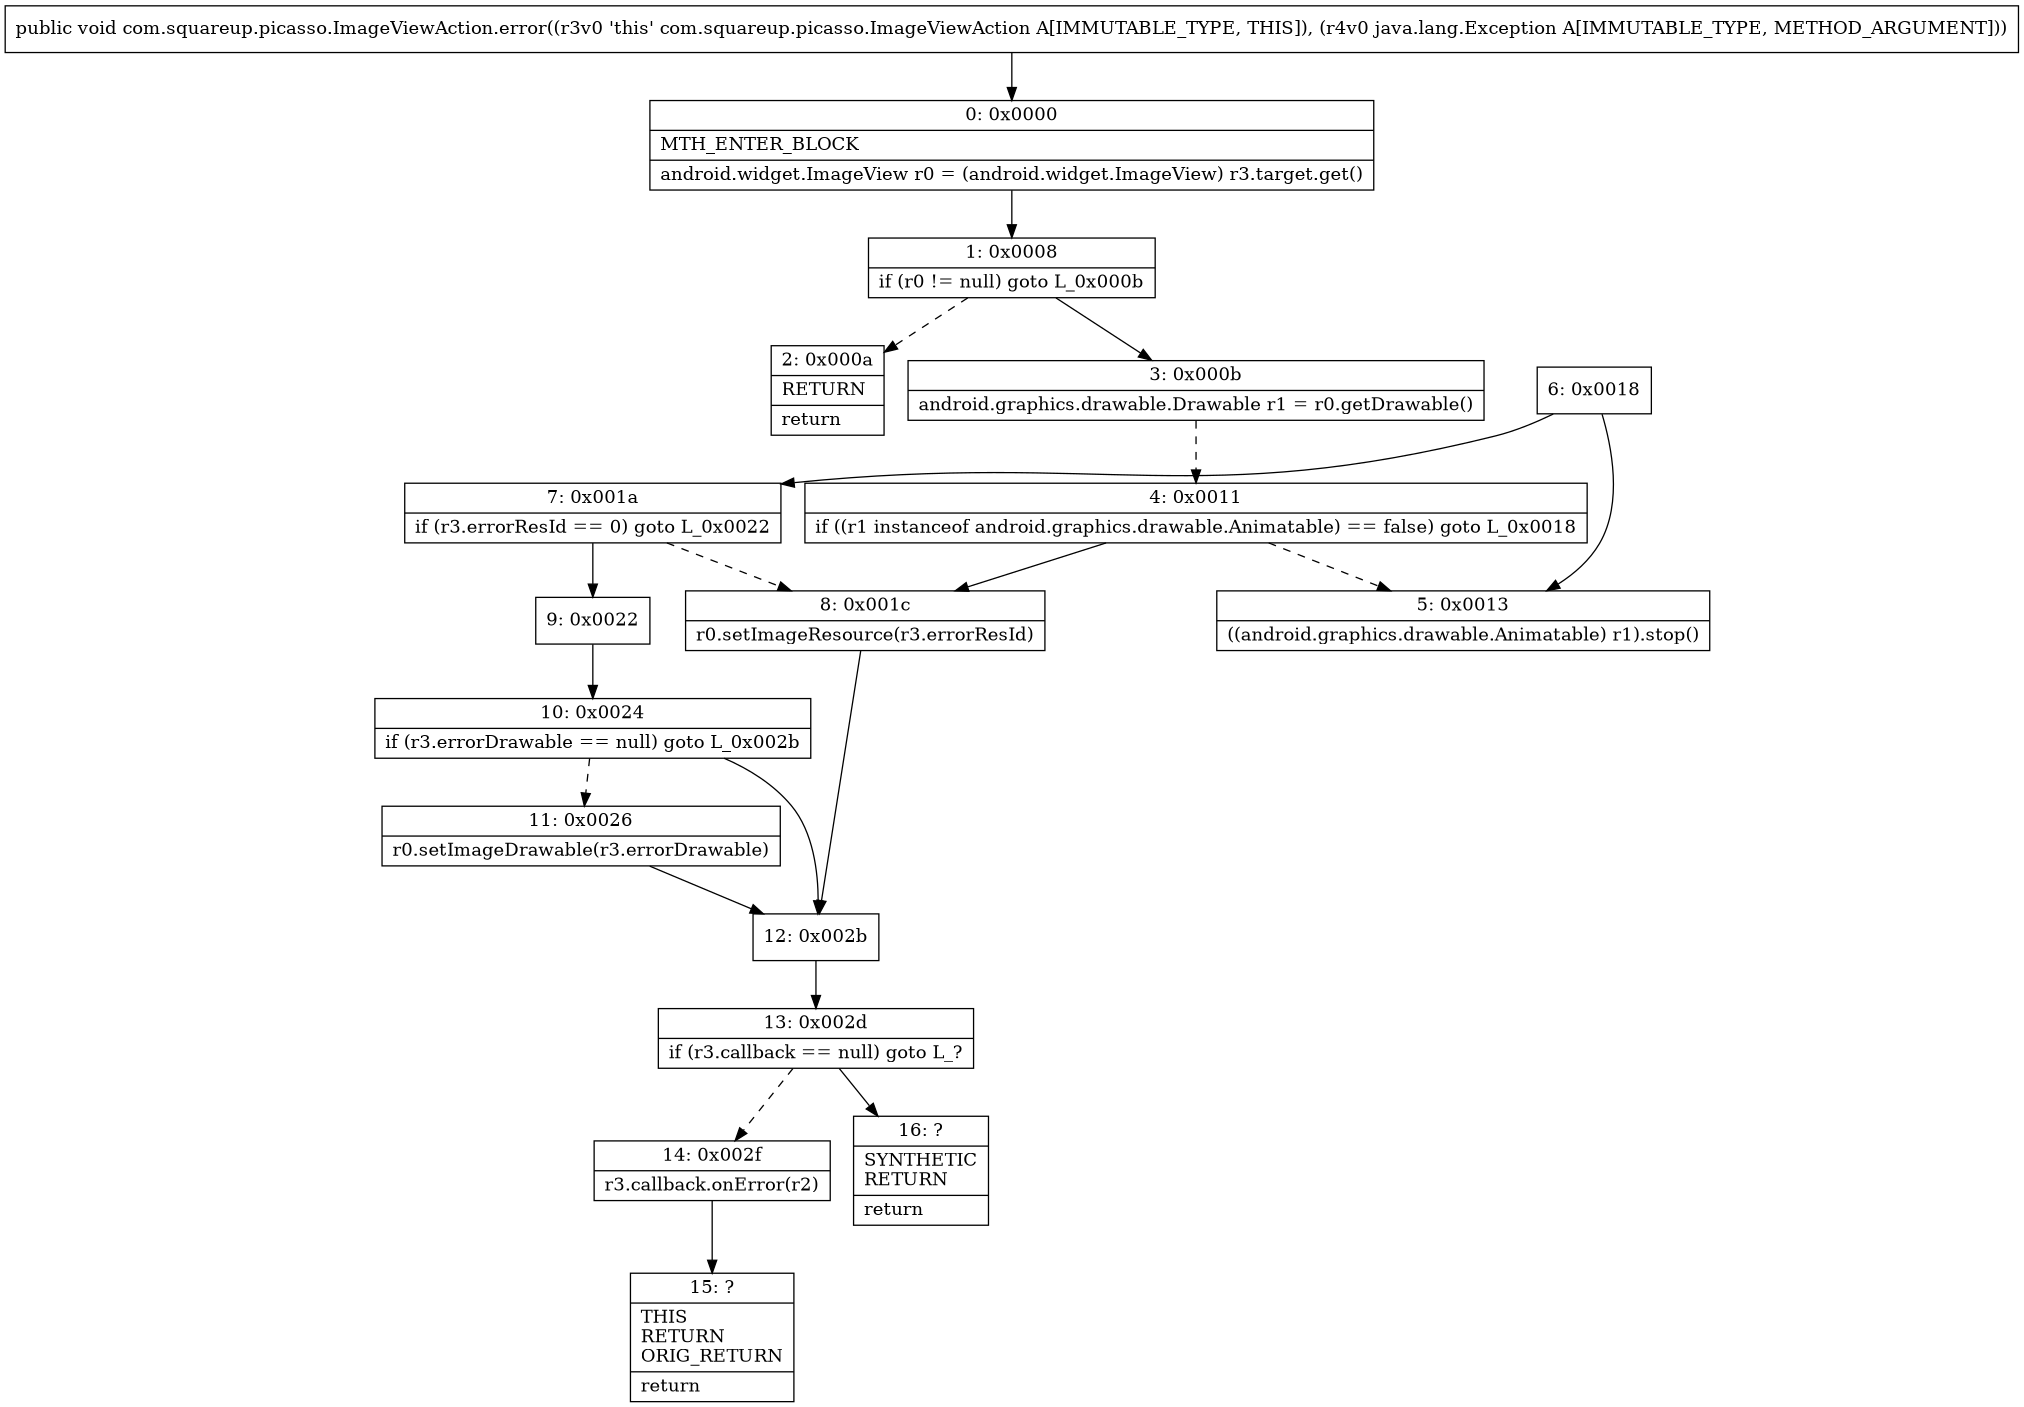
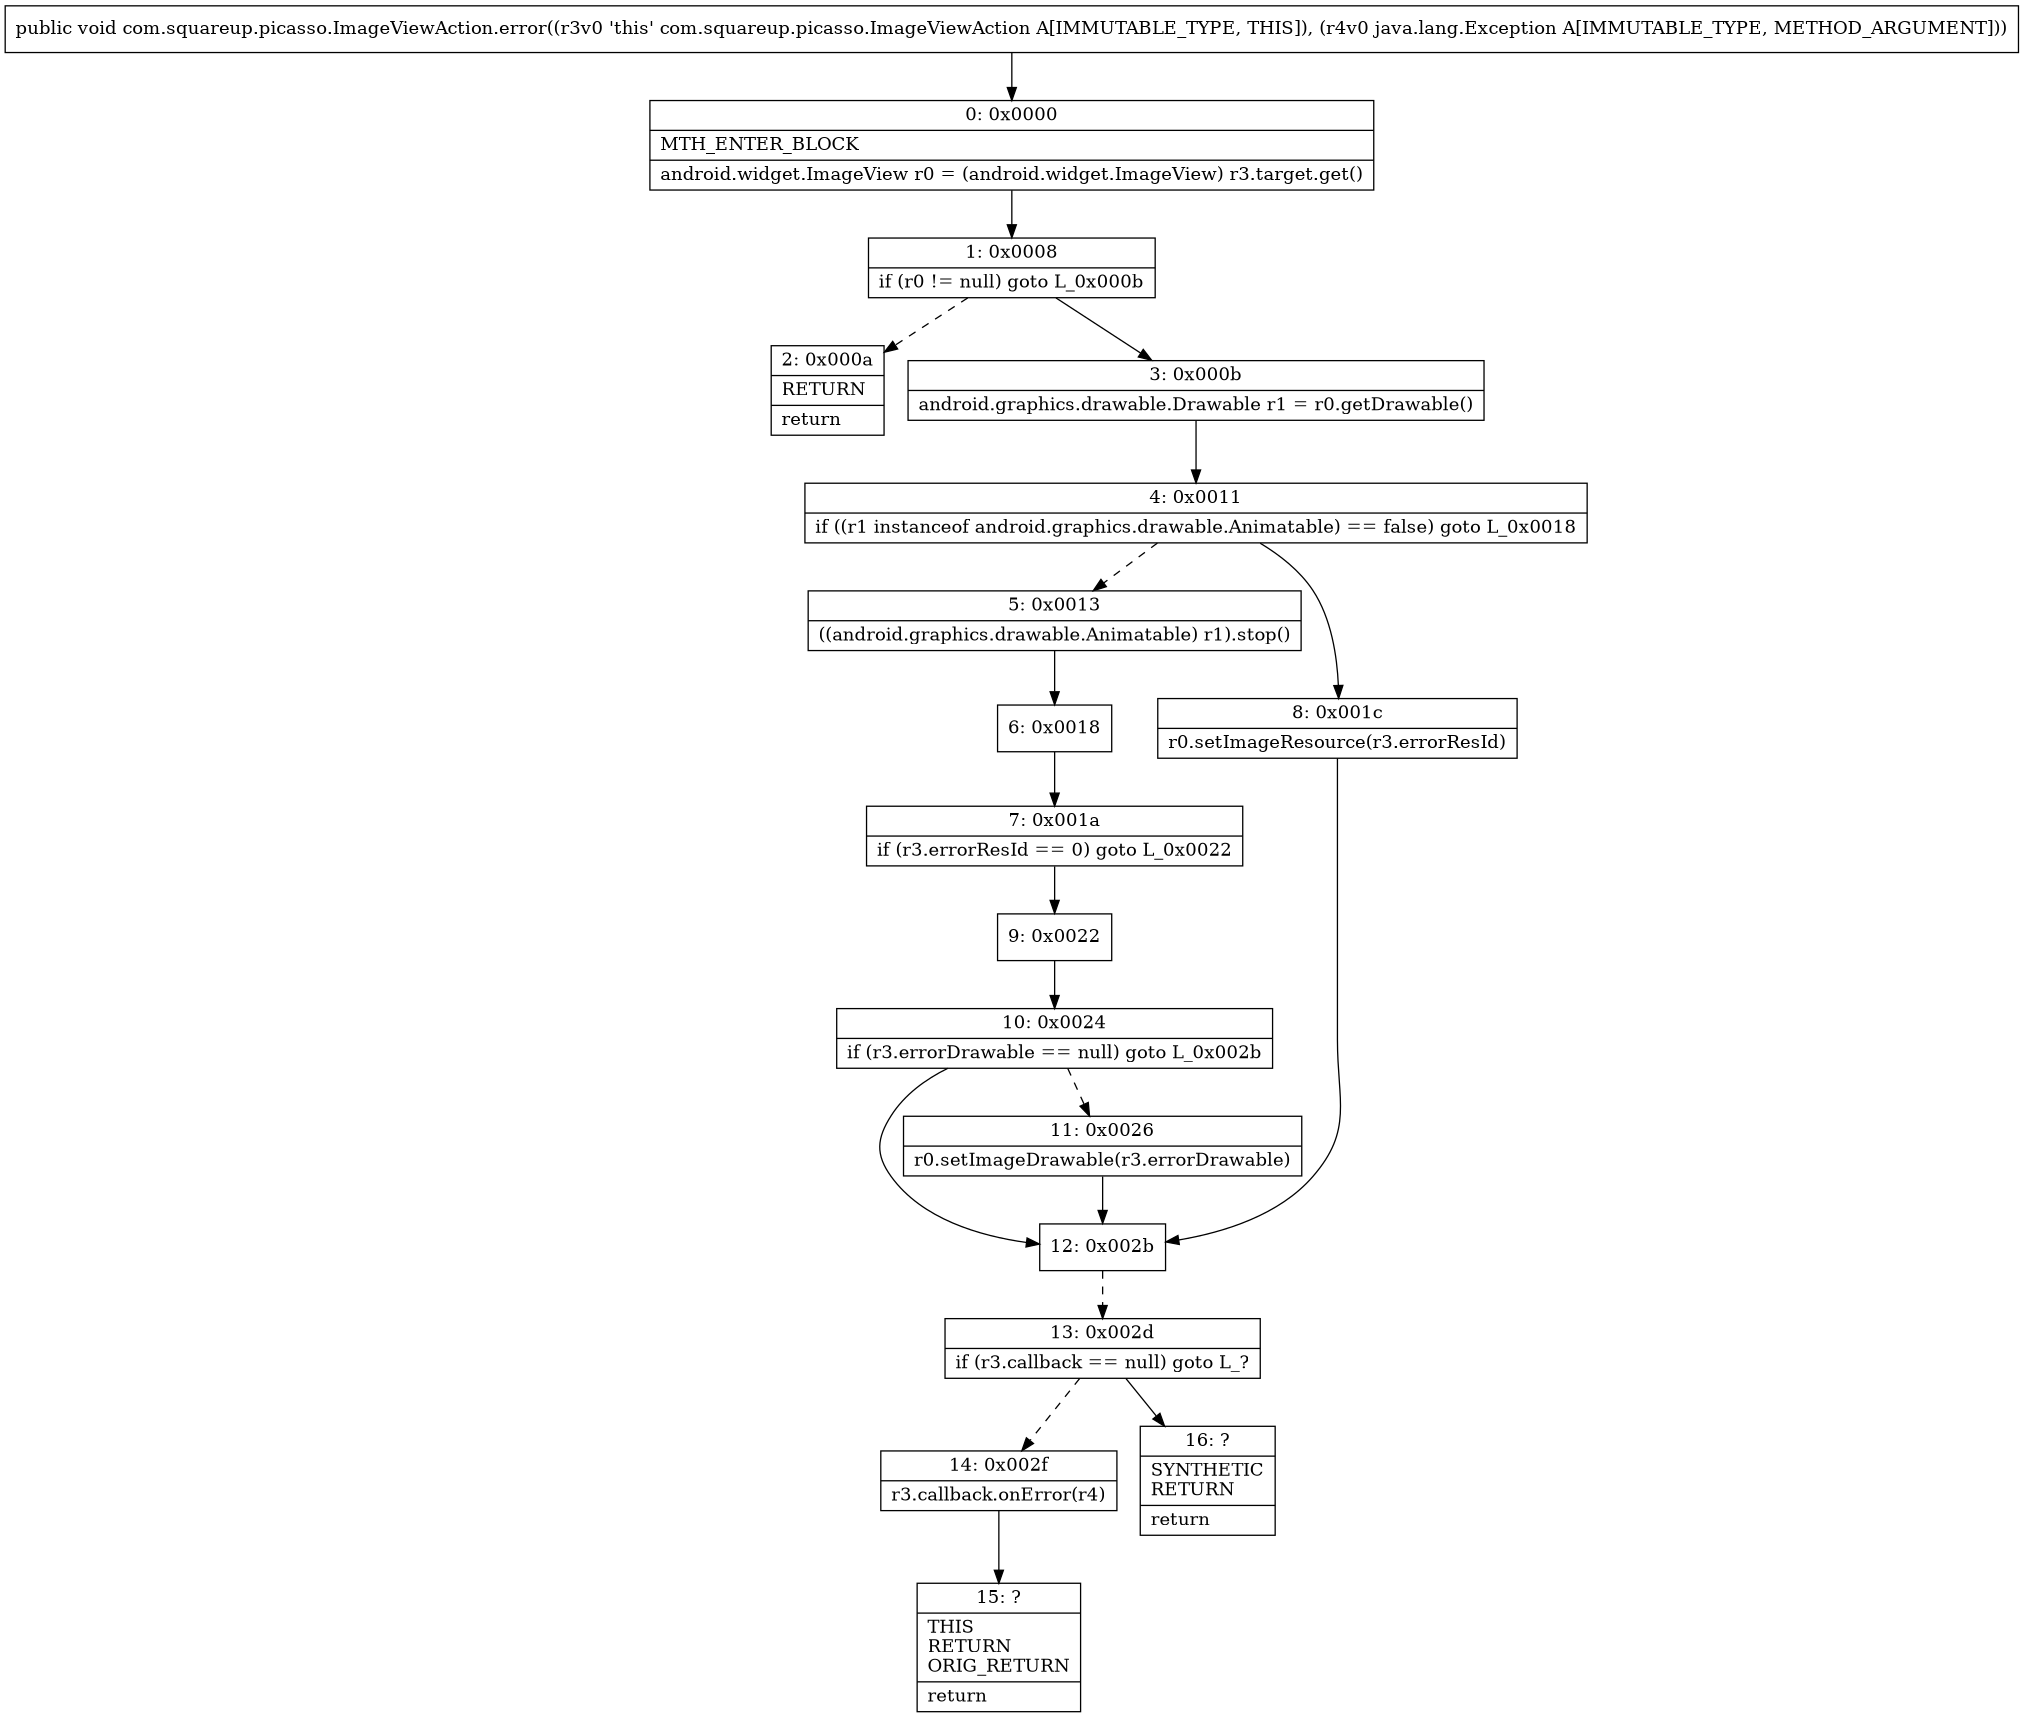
edge "3: 0x000b" -> "4: 0x0011": style dashed -> solid
edge "6: 0x0018" -> "5: 0x0013": reversed
edge "7: 0x001a" -> "8: 0x001c": removed
edge "12: 0x002b" -> "13: 0x002d": style solid -> dashed
node "14: 0x002f": text "r3.callback.onError(r2)" -> "r3.callback.onError(r4)"
